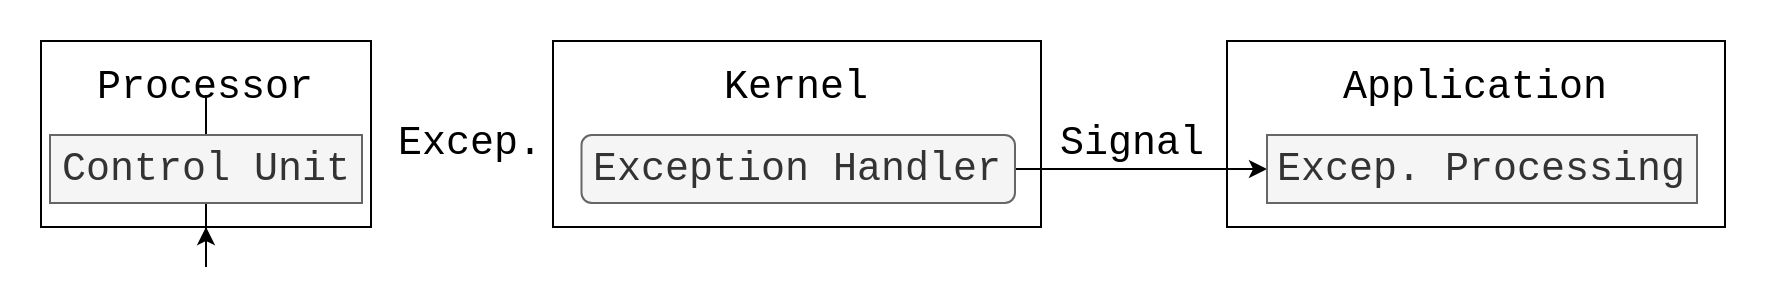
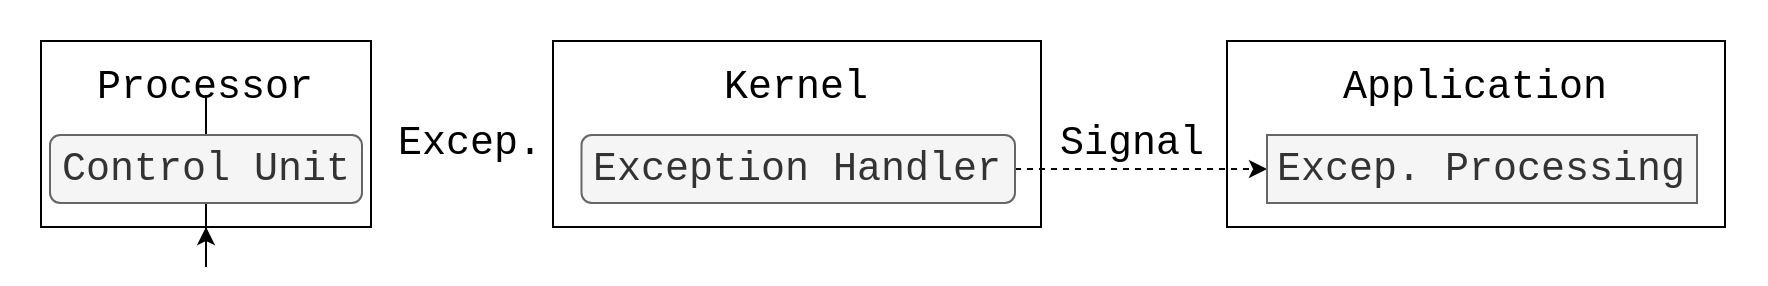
node "Control Unit": shape rectangle -> rounded rectangle
edge "Exception Handler" -> "Excep. Processing": style solid -> dashed
